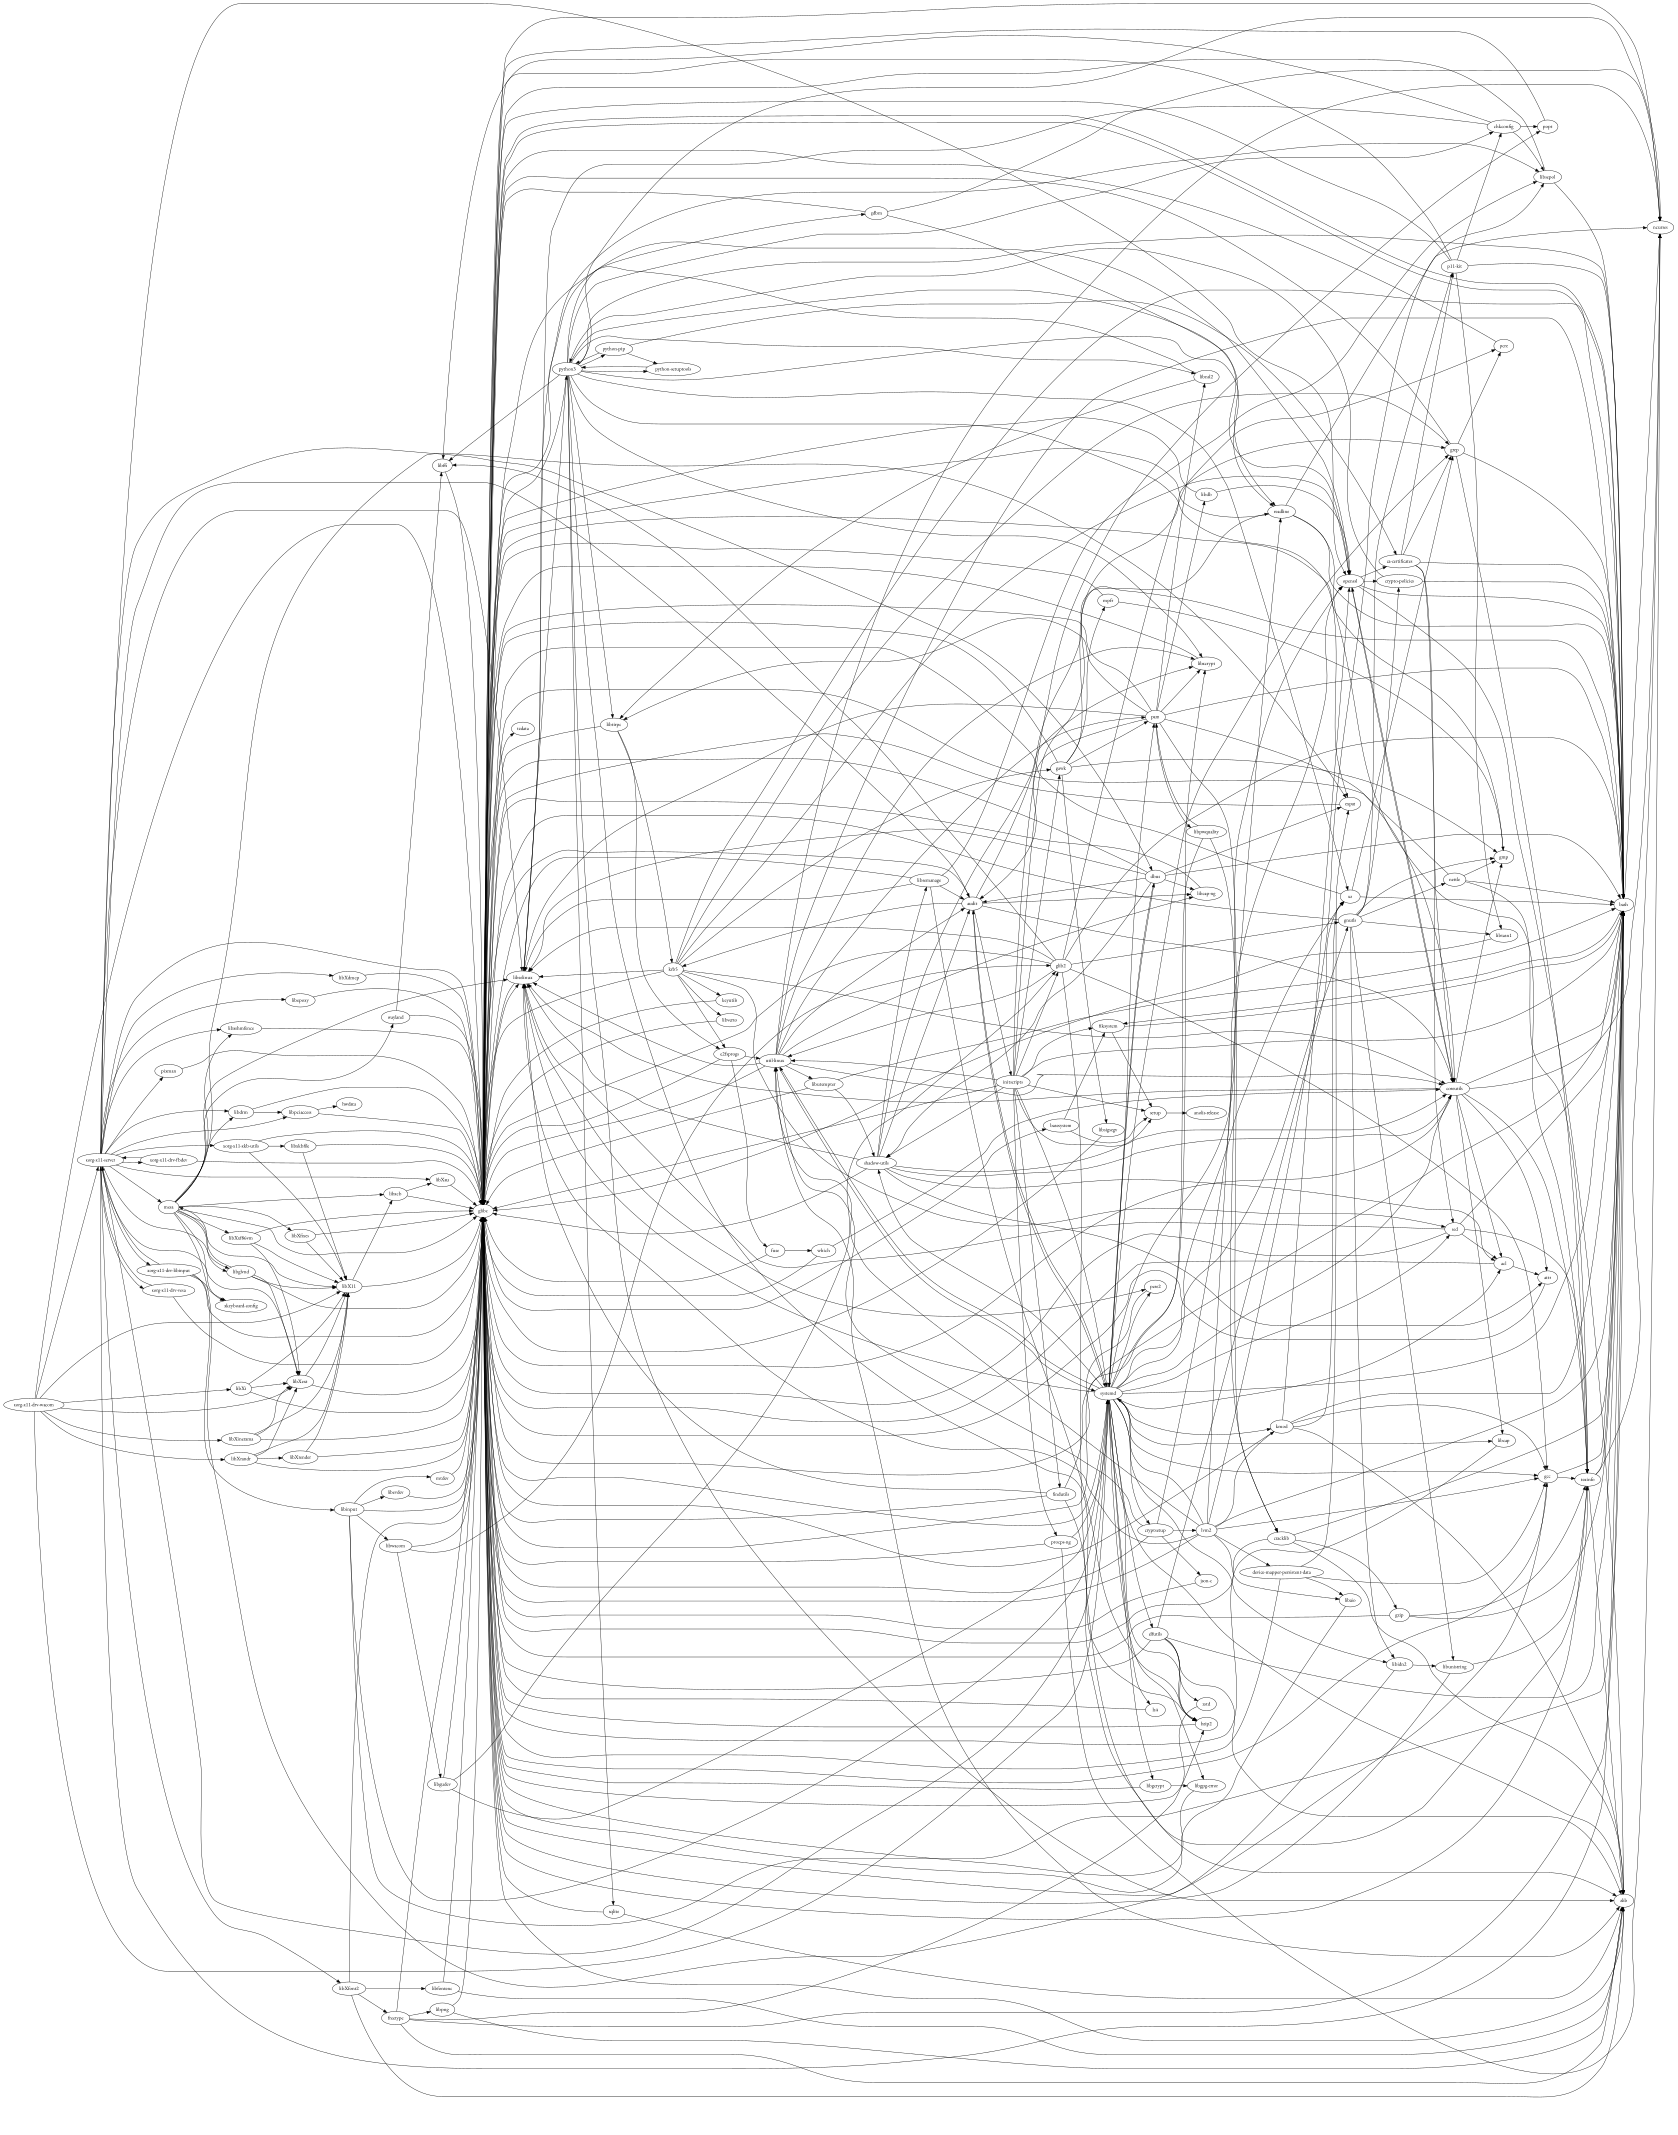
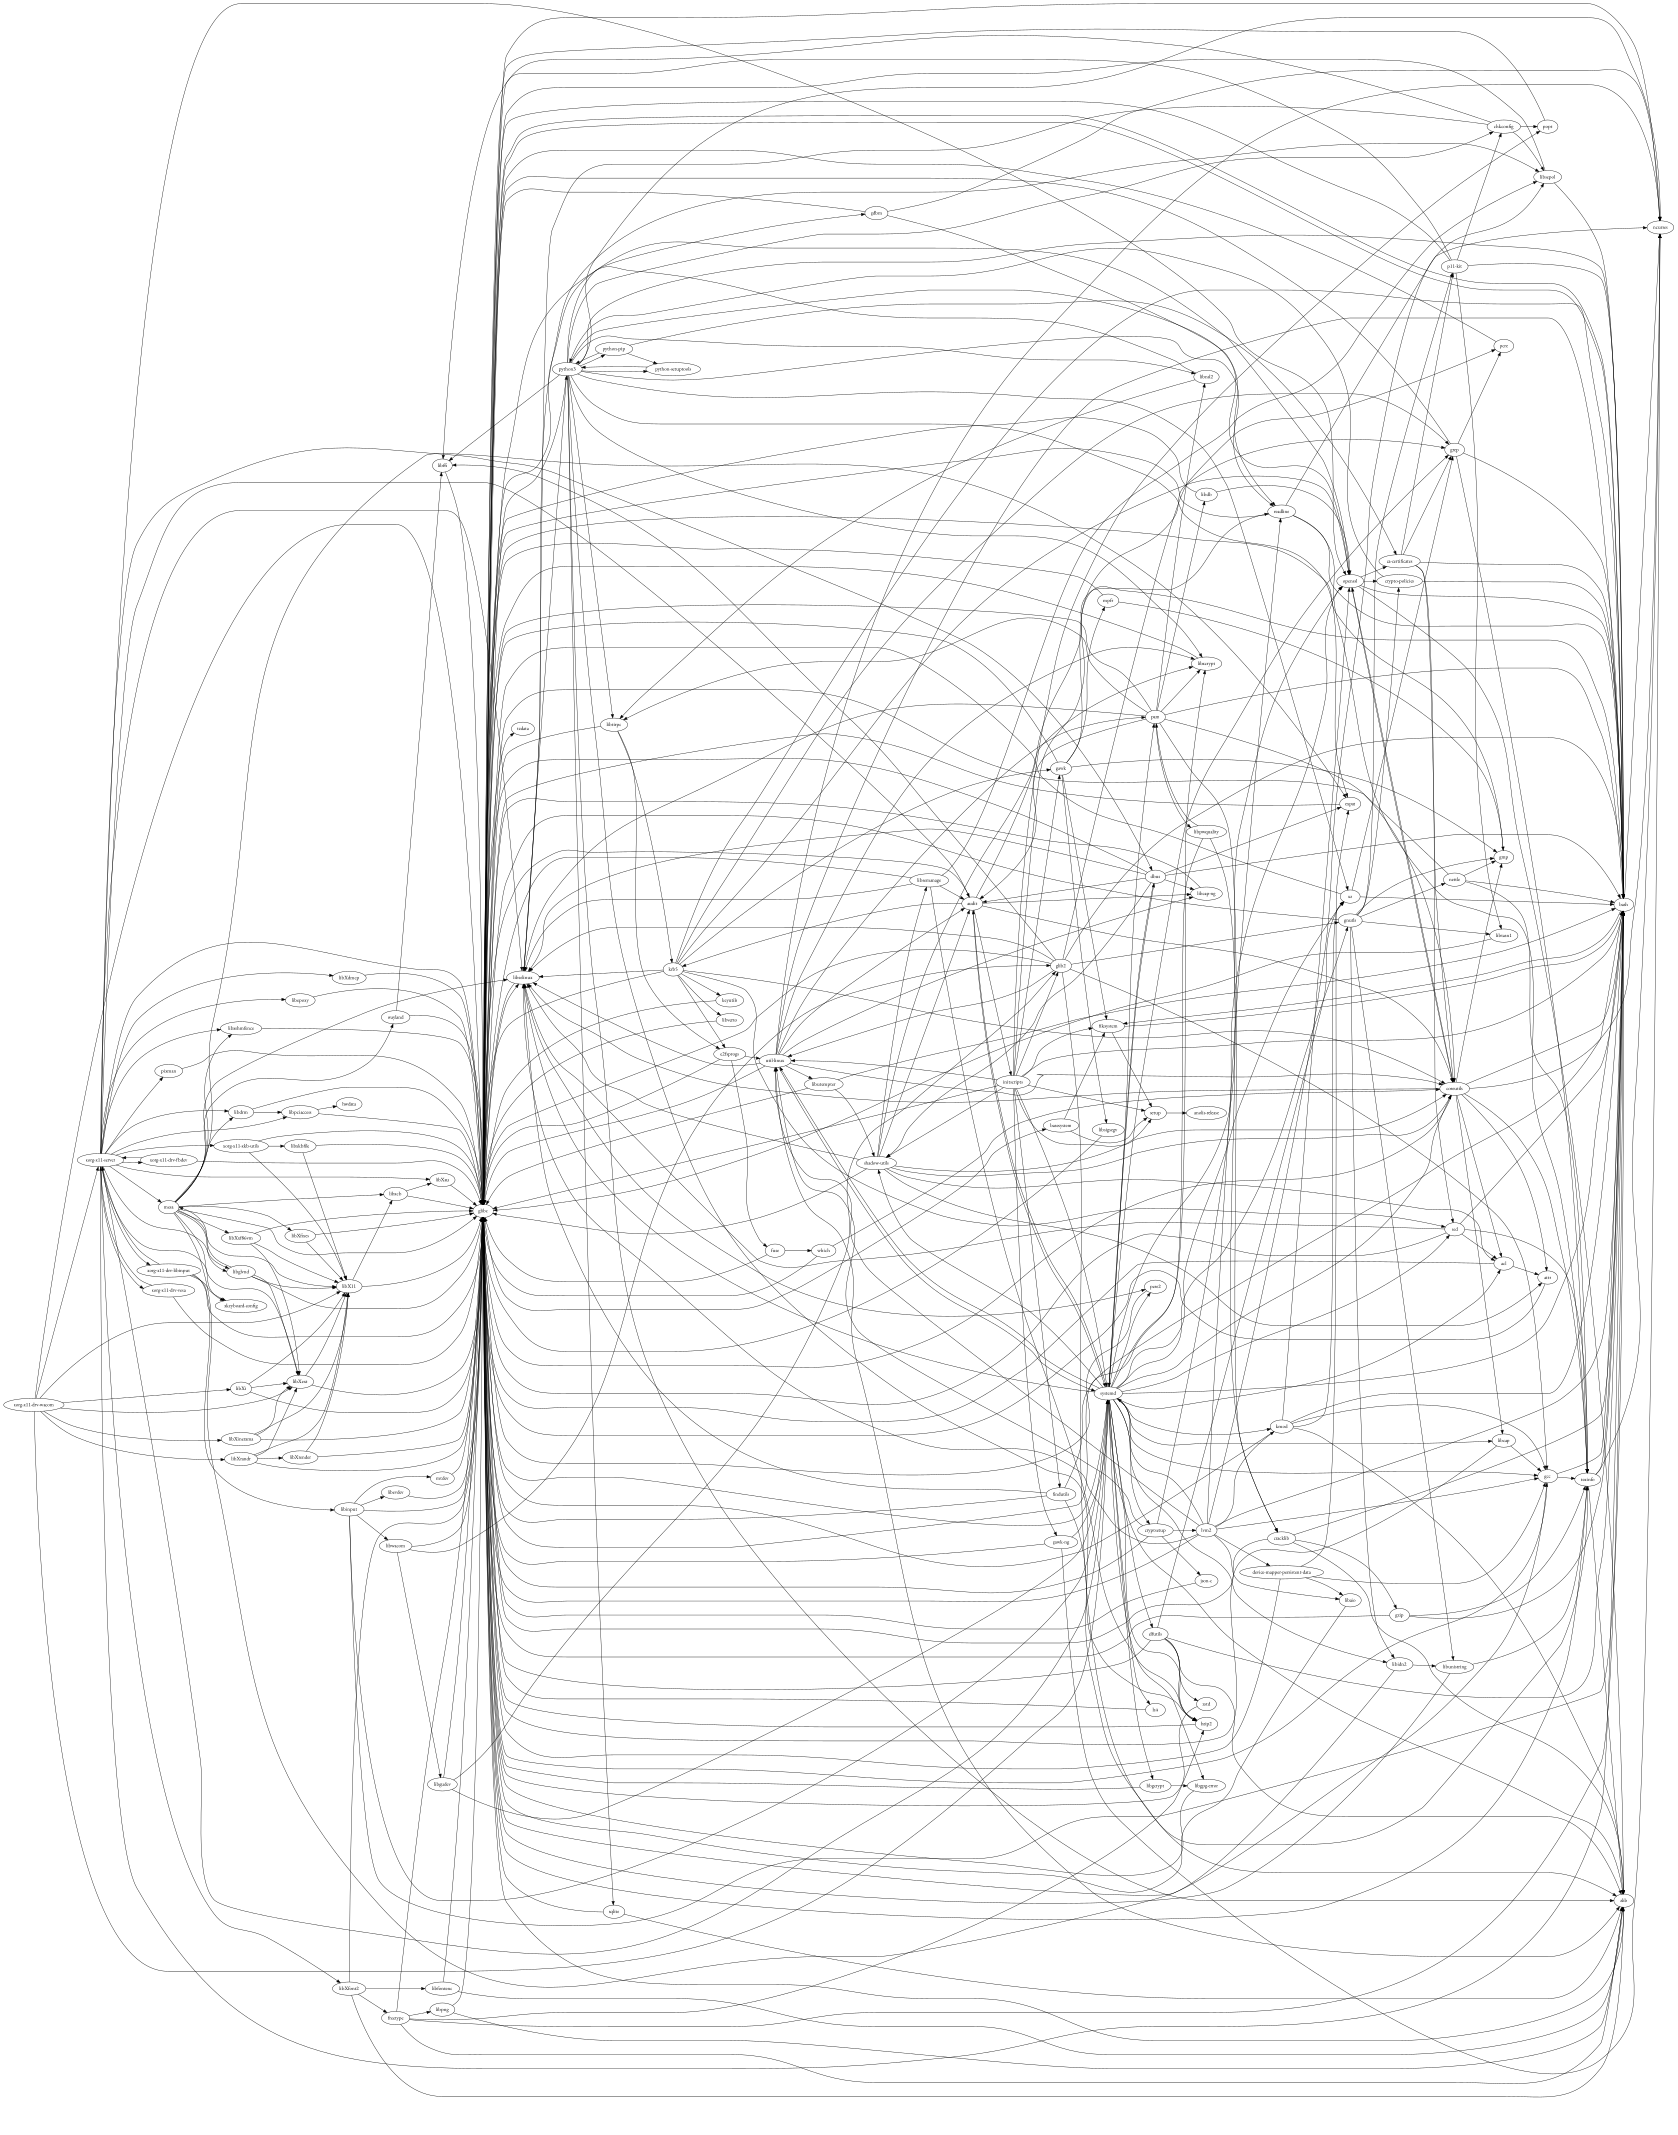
edge "gawk" -> "pam": now "gawk" -> "filesystem"
edge "libcap" -> "gcc": added
node "procps-ng": label "procps-ng" -> "gawk-ng"
